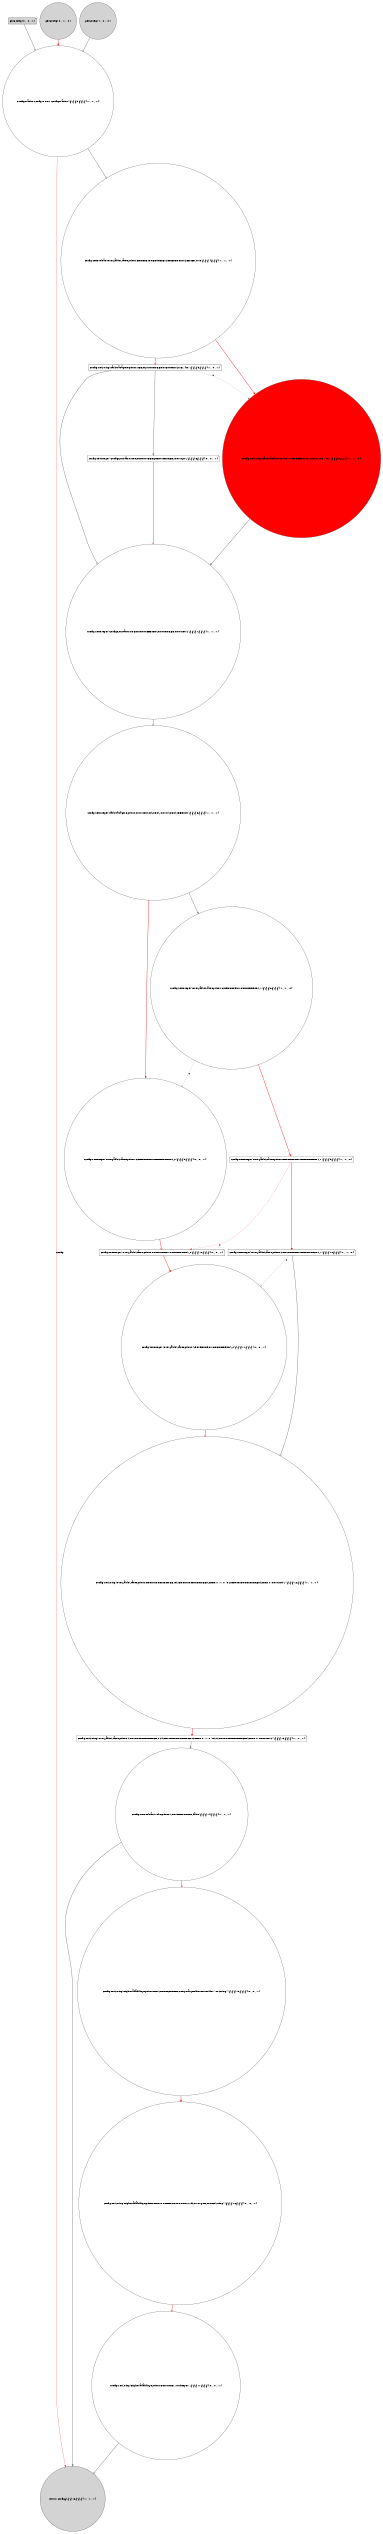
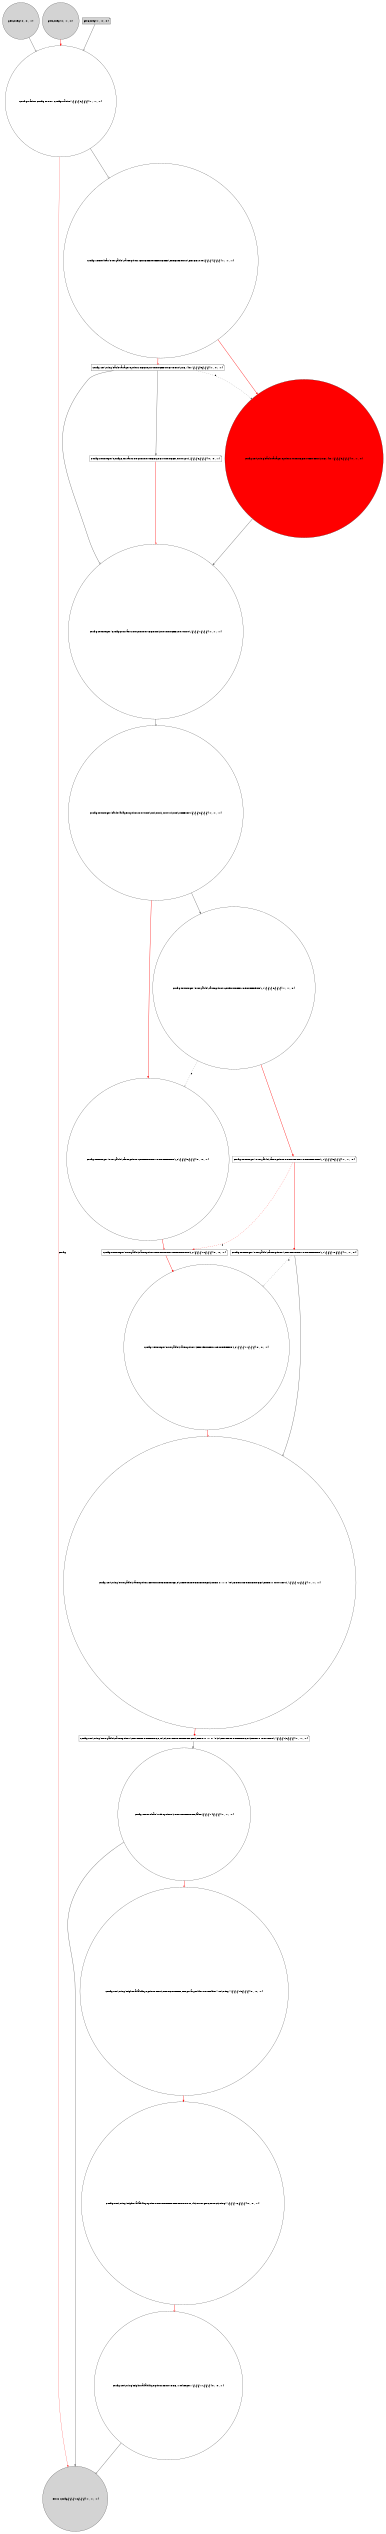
node "getConfig['0', '0', '1']": shape note -> circle
node "getConfig['1', '0', '0']": shape circle -> note
